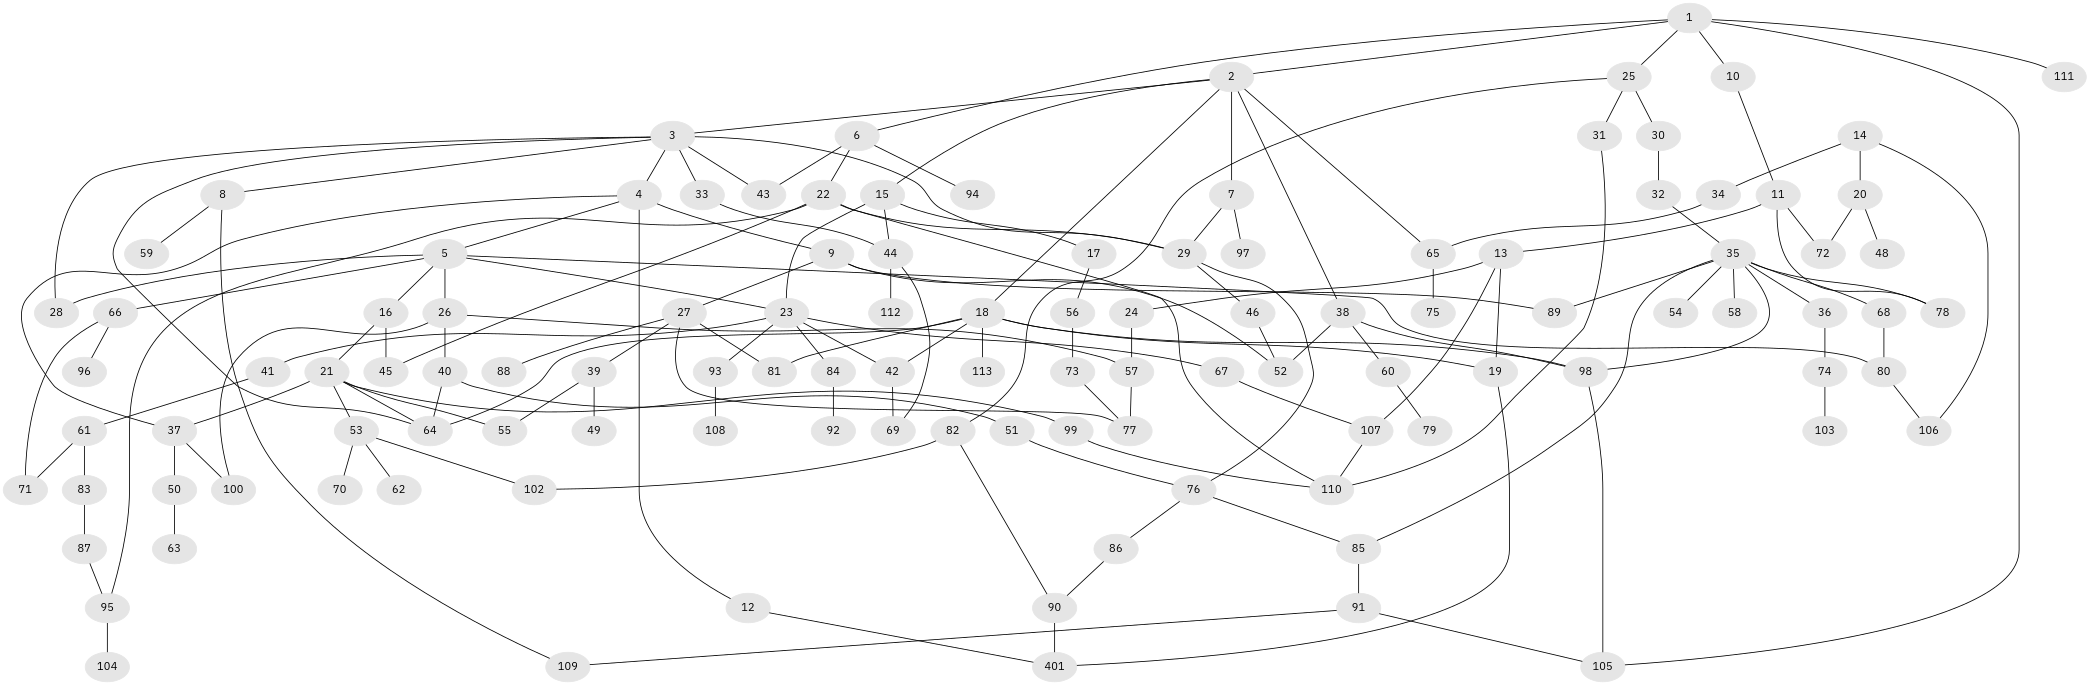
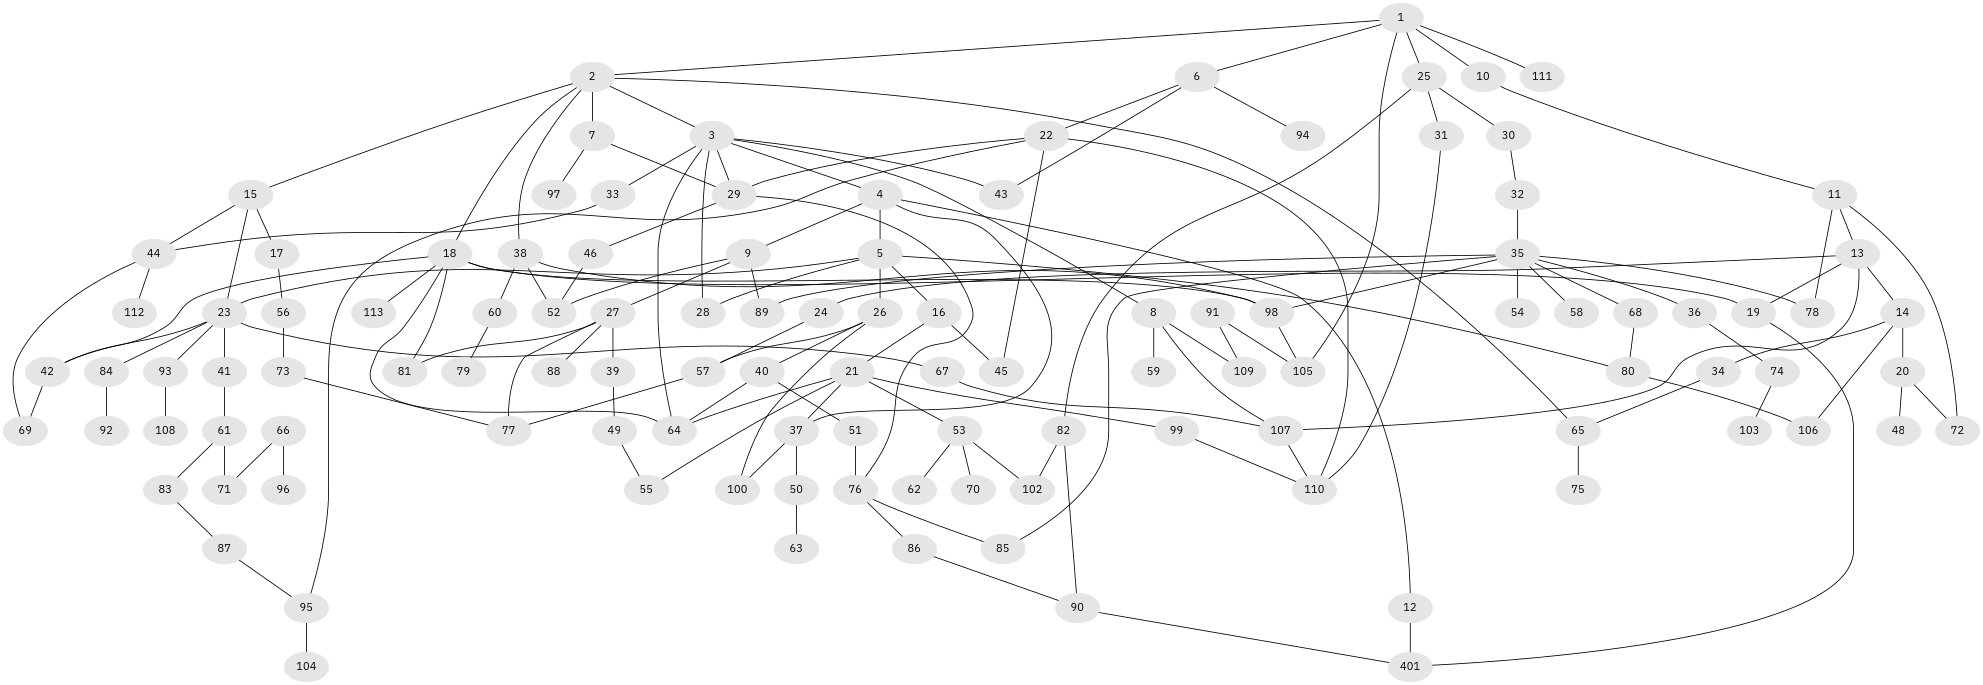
edge "5" -- "66": removed
edge "13" -- "14": added
edge "8" -- "107": added
edge "39" -- "55": now "49" -- "55"
edge "85" -- "91": removed
